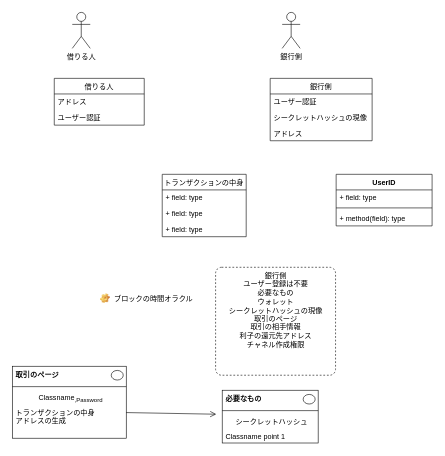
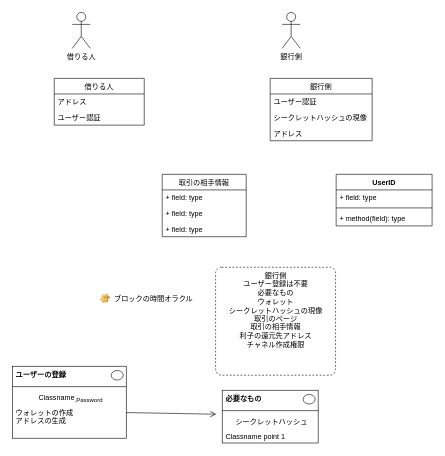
node "トランザクションの中身": label "トランザクションの中身" -> "取引の相手情報"
node "取引のページ": label "取引のページ" -> "ユーザーの登録"
node "トランザクションの中身 アドレスの生成": label "トランザクションの中身 アドレスの生成" -> "ウォレットの作成 アドレスの生成"
